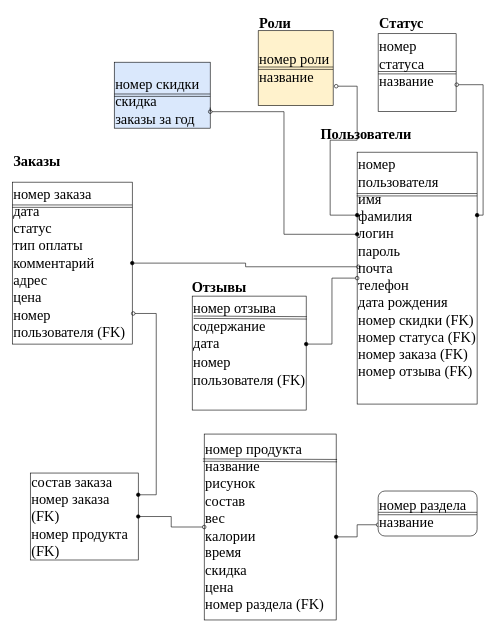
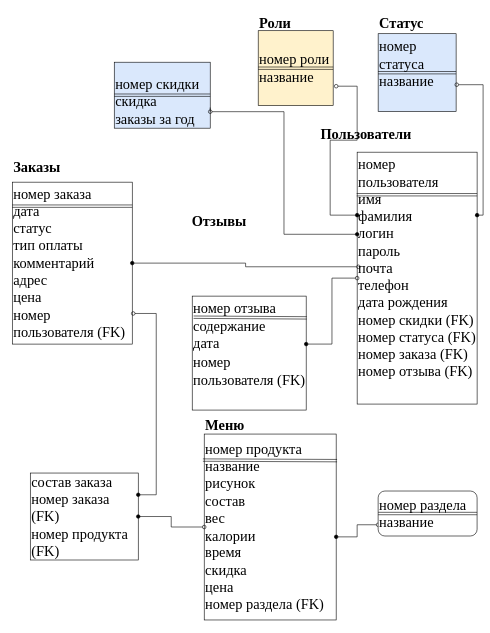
node "номер статуса название": fillcolor #ffffff -> #dae8fc
node "Заказы": moved (30, 161) -> (30, 167)
node "Отзывы": moved (219, 287) -> (219, 221)
node "Меню": added
